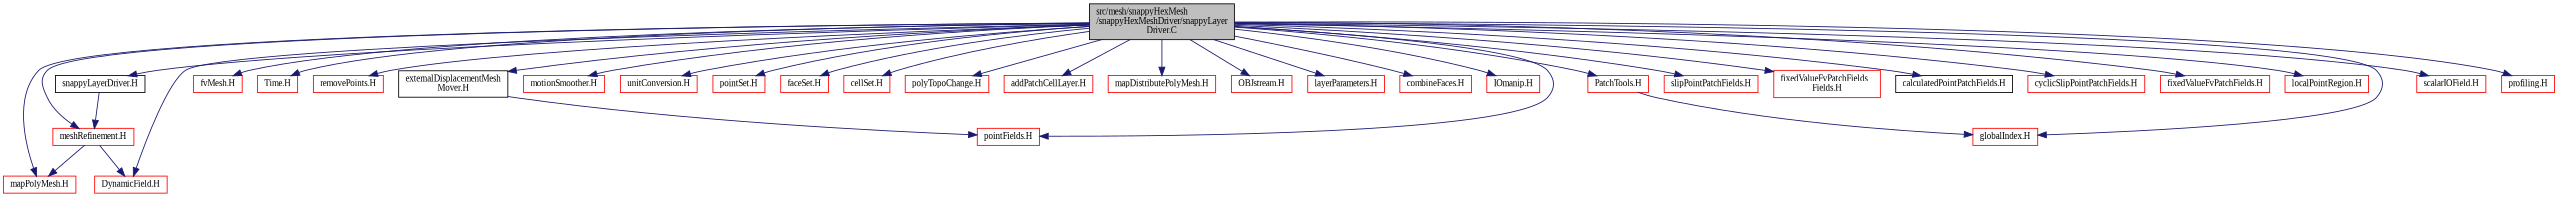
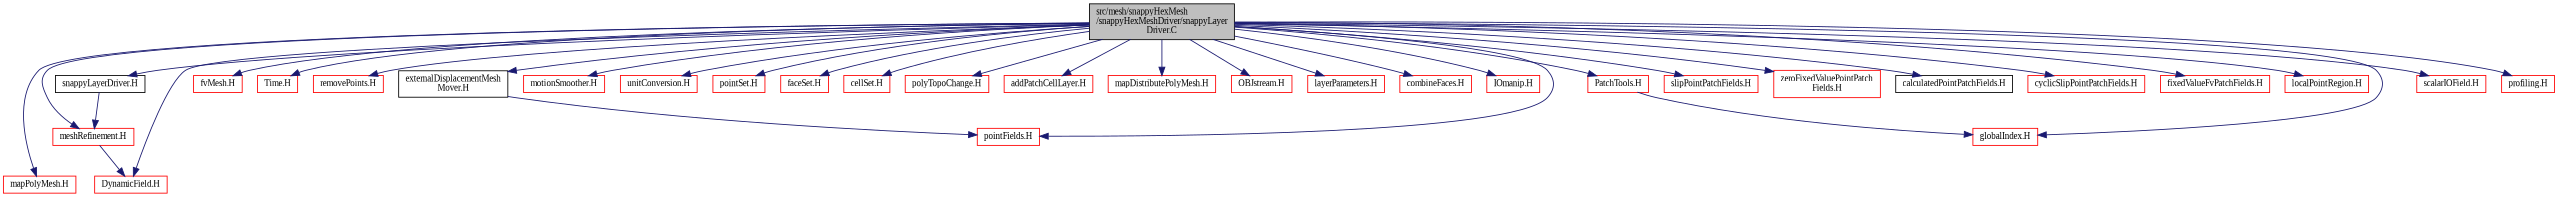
node "fixedValueFvPatchFields Fields.H": label "fixedValueFvPatchFields Fields.H" -> "zeroFixedValuePointPatch Fields.H"
edge "meshRefinement.H" -> "mapPolyMesh.H": removed
